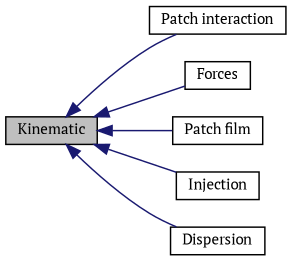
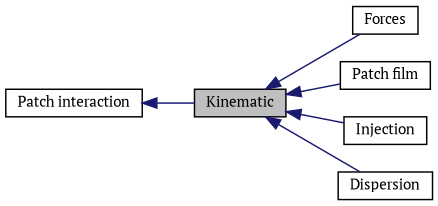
edge "Patch interaction" -> "Kinematic": reversed
